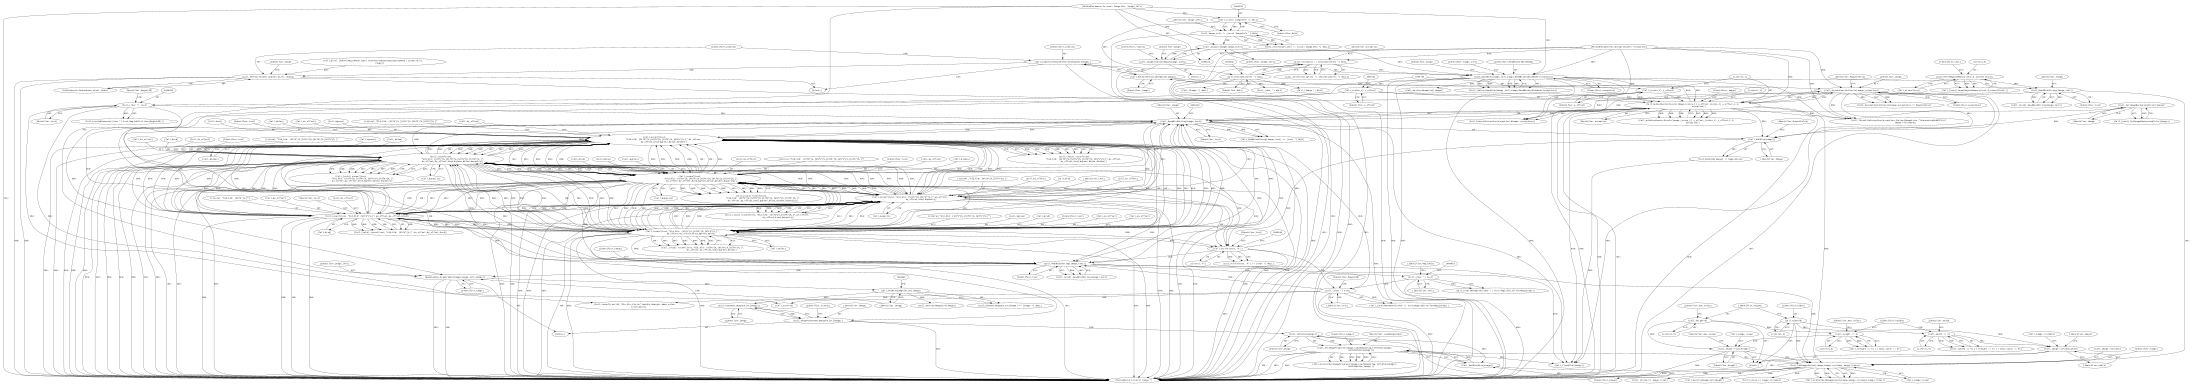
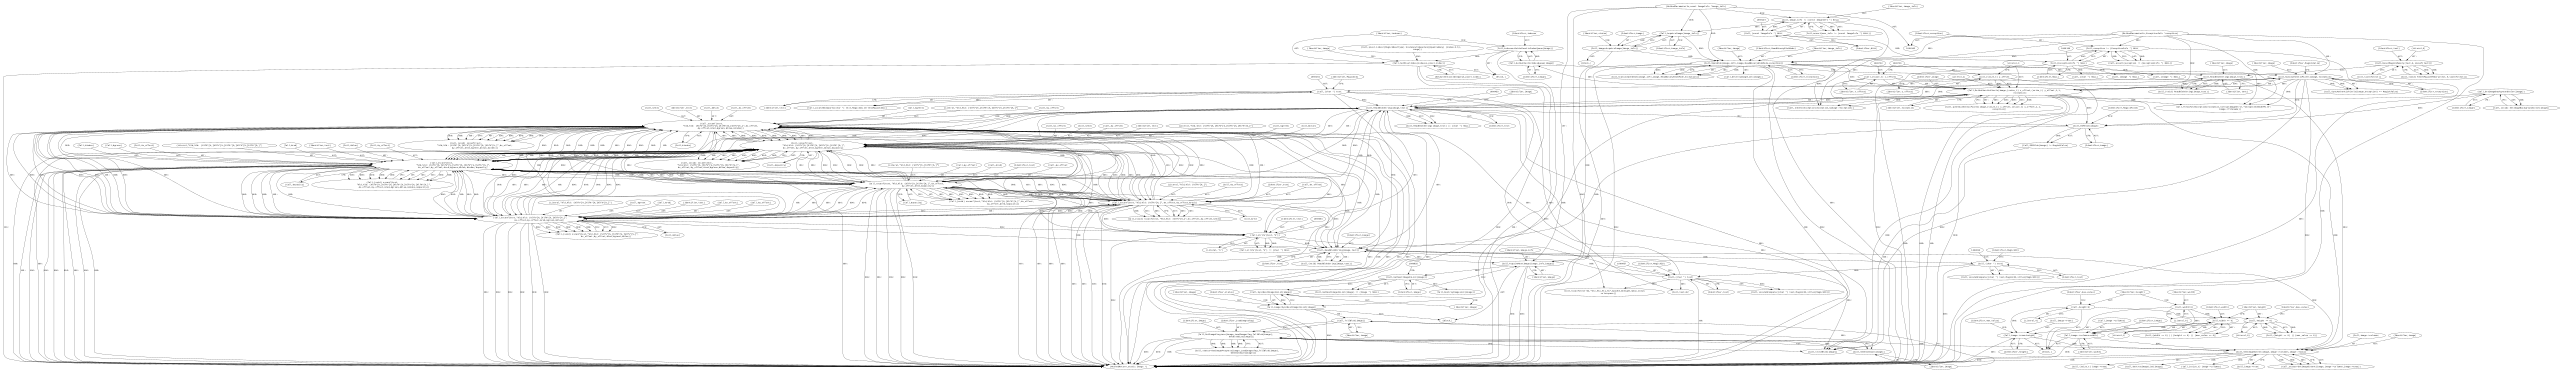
edge "(MethodParameterIn,const ImageInfo *image_info)" -> "(Call,(const ImageInfo *) NULL)": now "(MethodParameterIn,const ImageInfo *image_info)" -> "(Call,image_info != (const ImageInfo *) NULL)"
node "1000857": added
node "(QuantumAny,AcquireNextImage(image_info,image))": label "(QuantumAny,AcquireNextImage(image_info,image))" -> "(Call,AcquireNextImage(image_info,image))"
edge "(Call,width=0)" -> "(Call,SetImageExtent(image,image->columns,image->rows))": now "(Call,image->columns=width)" -> "(Call,SetImageExtent(image,image->columns,image->rows))"
